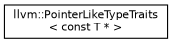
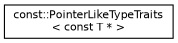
node "llvm::PointerLikeTypeTraits < const T * >": label "llvm::PointerLikeTypeTraits < const T * >" -> "const::PointerLikeTypeTraits < const T * >"
